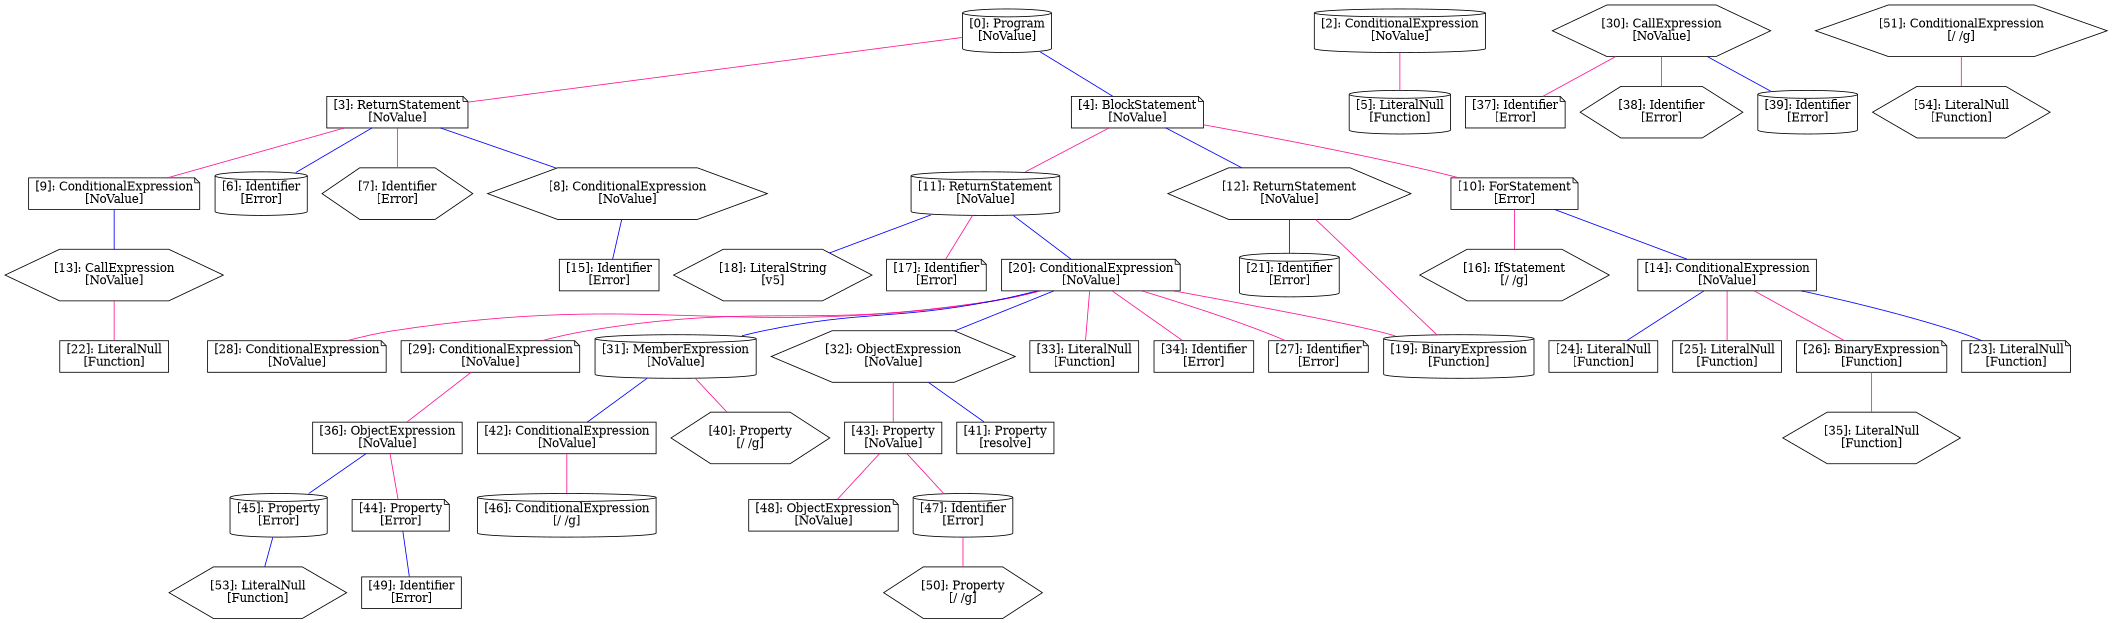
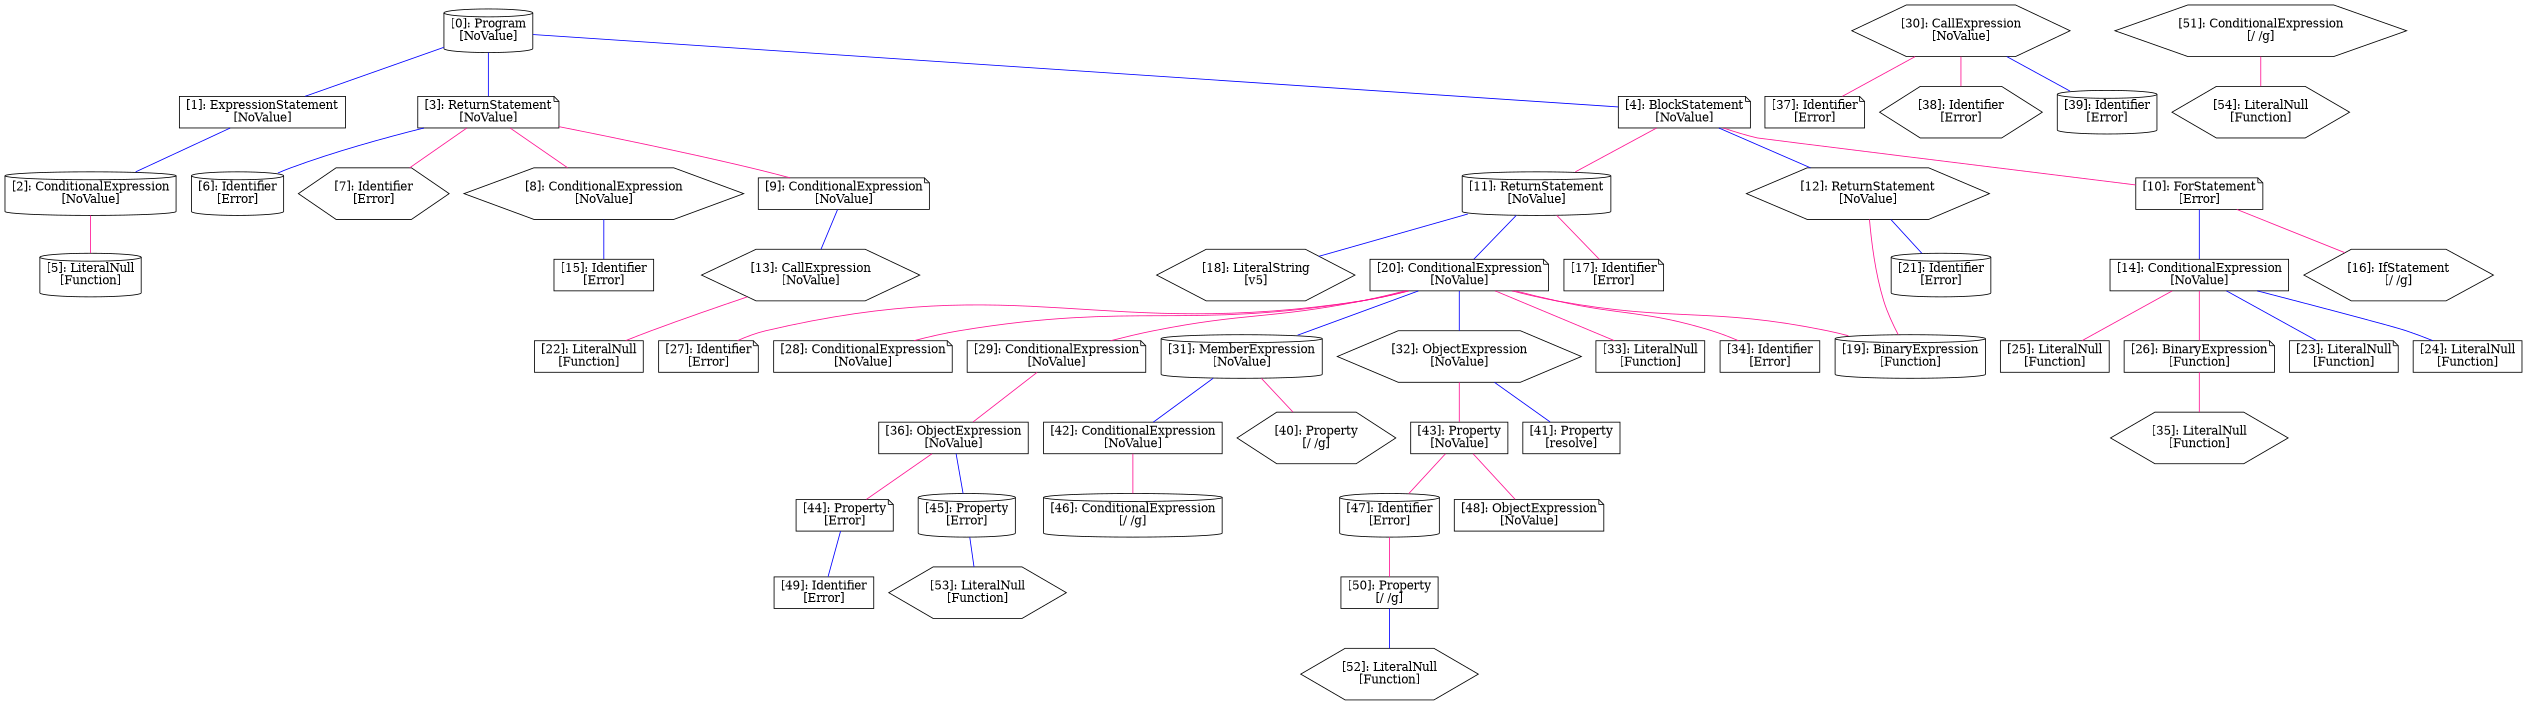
edge "[0]: Program [NoValue]" -- "[3]: ReturnStatement [NoValue]": color deeppink -> blue
node "[1]: ExpressionStatement [NoValue]": added
edge "[3]: ReturnStatement [NoValue]" -- "[8]: ConditionalExpression [NoValue]": color blue -> deeppink
node "[50]: Property [/ /g]": shape hexagon -> box
node "[52]: LiteralNull [Function]": added
